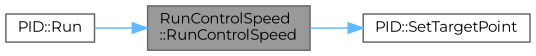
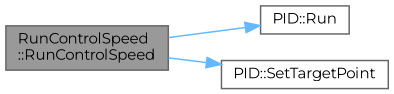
edge "PID::Run" -> "RunControlSpeed ::RunControlSpeed": reversed
